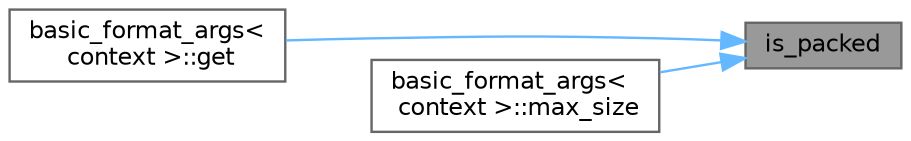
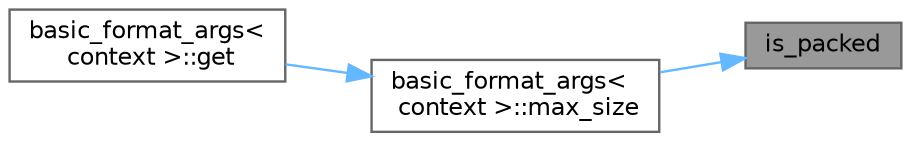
edge "basic_format_args< context >::get" -> "is_packed": now "basic_format_args< context >::get" -> "basic_format_args< context >::max_size"
